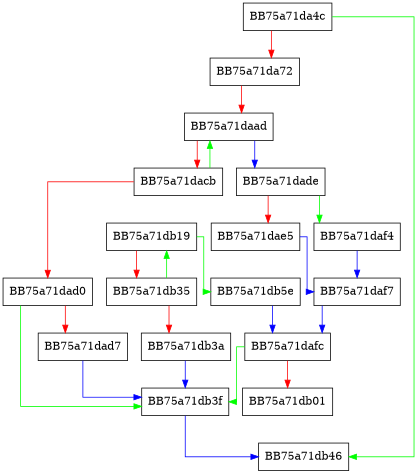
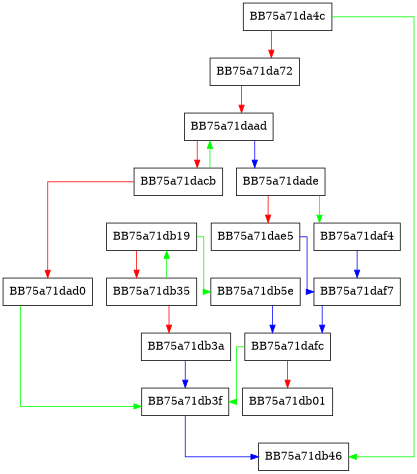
node "BB75a71dad7": removed
